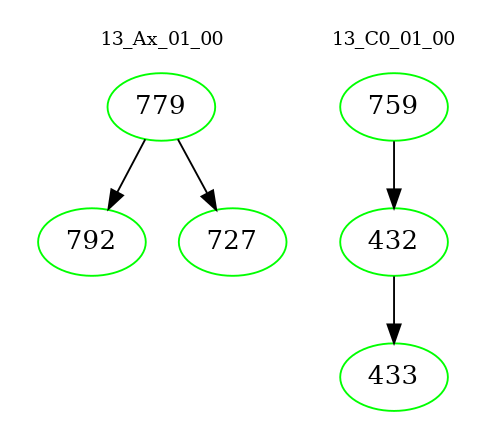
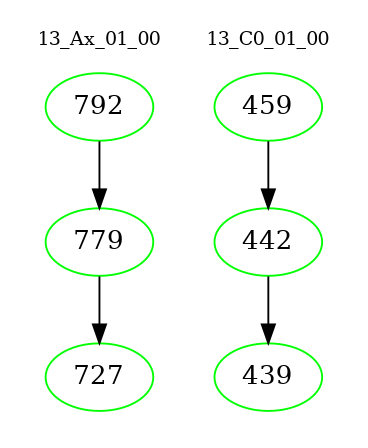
node "759": label "759" -> "459"
edge "779" -> "792": reversed
node "432": label "432" -> "442"
node "433": label "433" -> "439"
